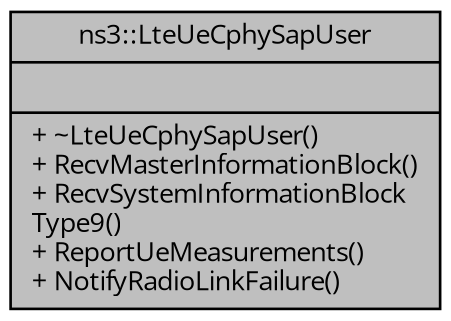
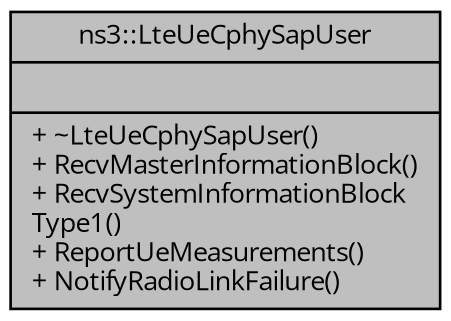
node "ns3::LteUeCphySapUser": text "Type9()" -> "Type1()"
